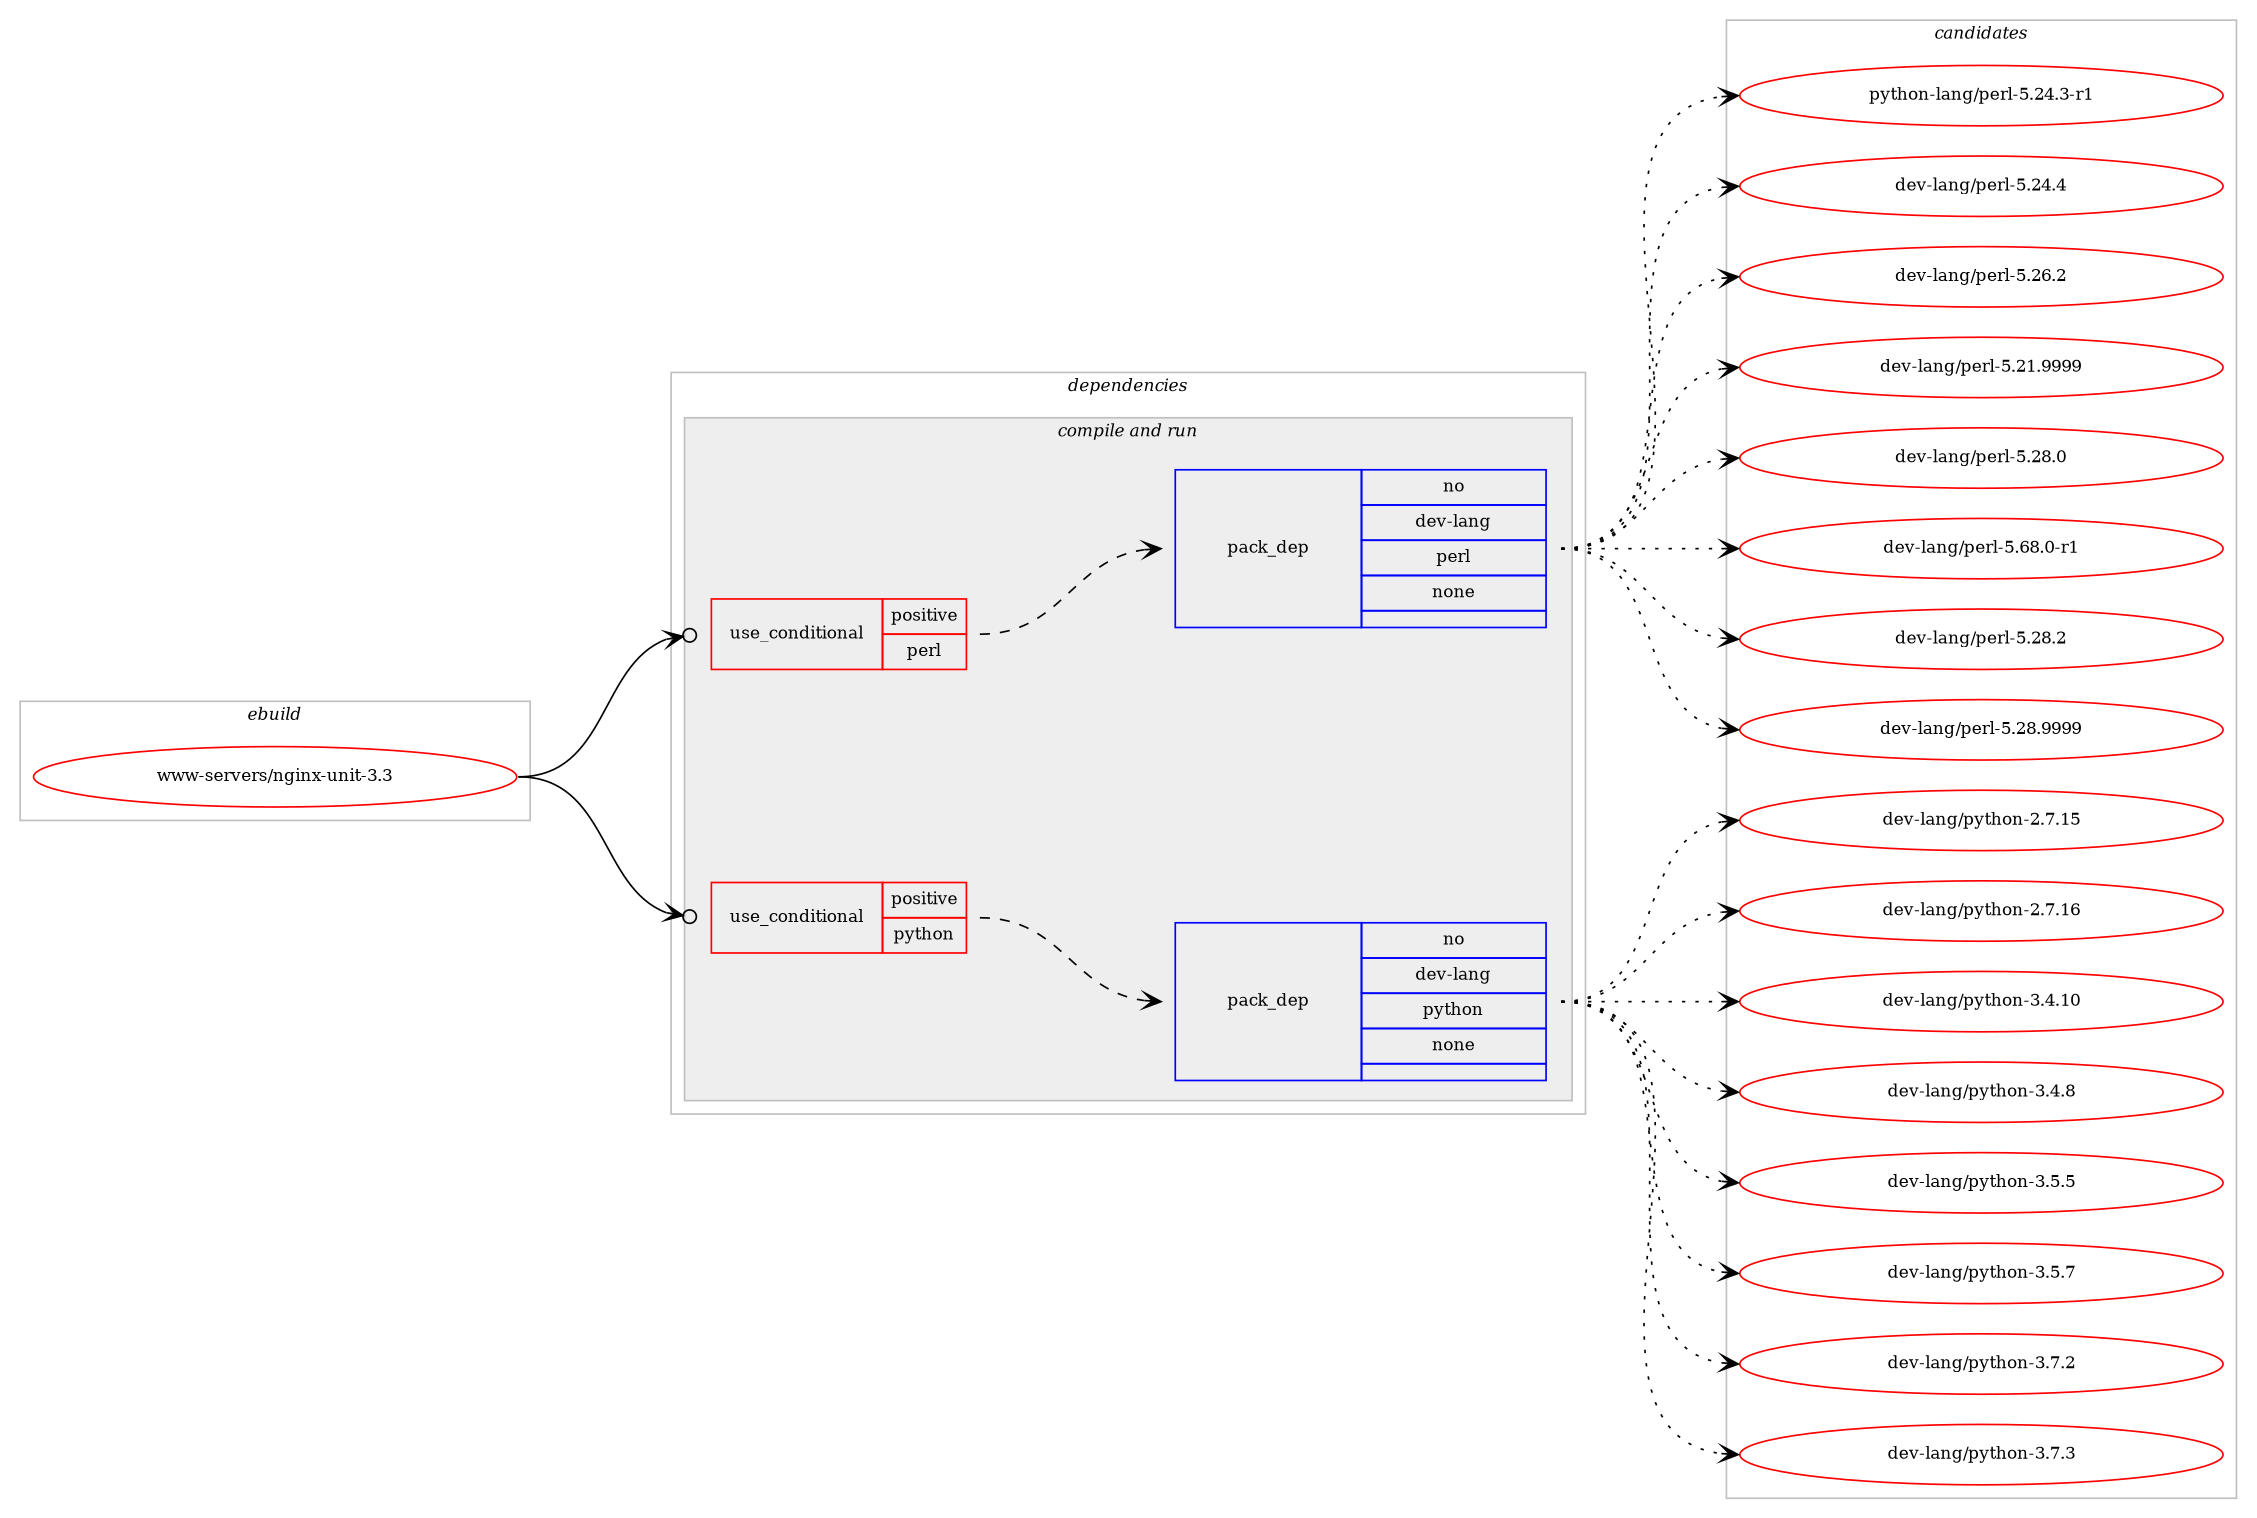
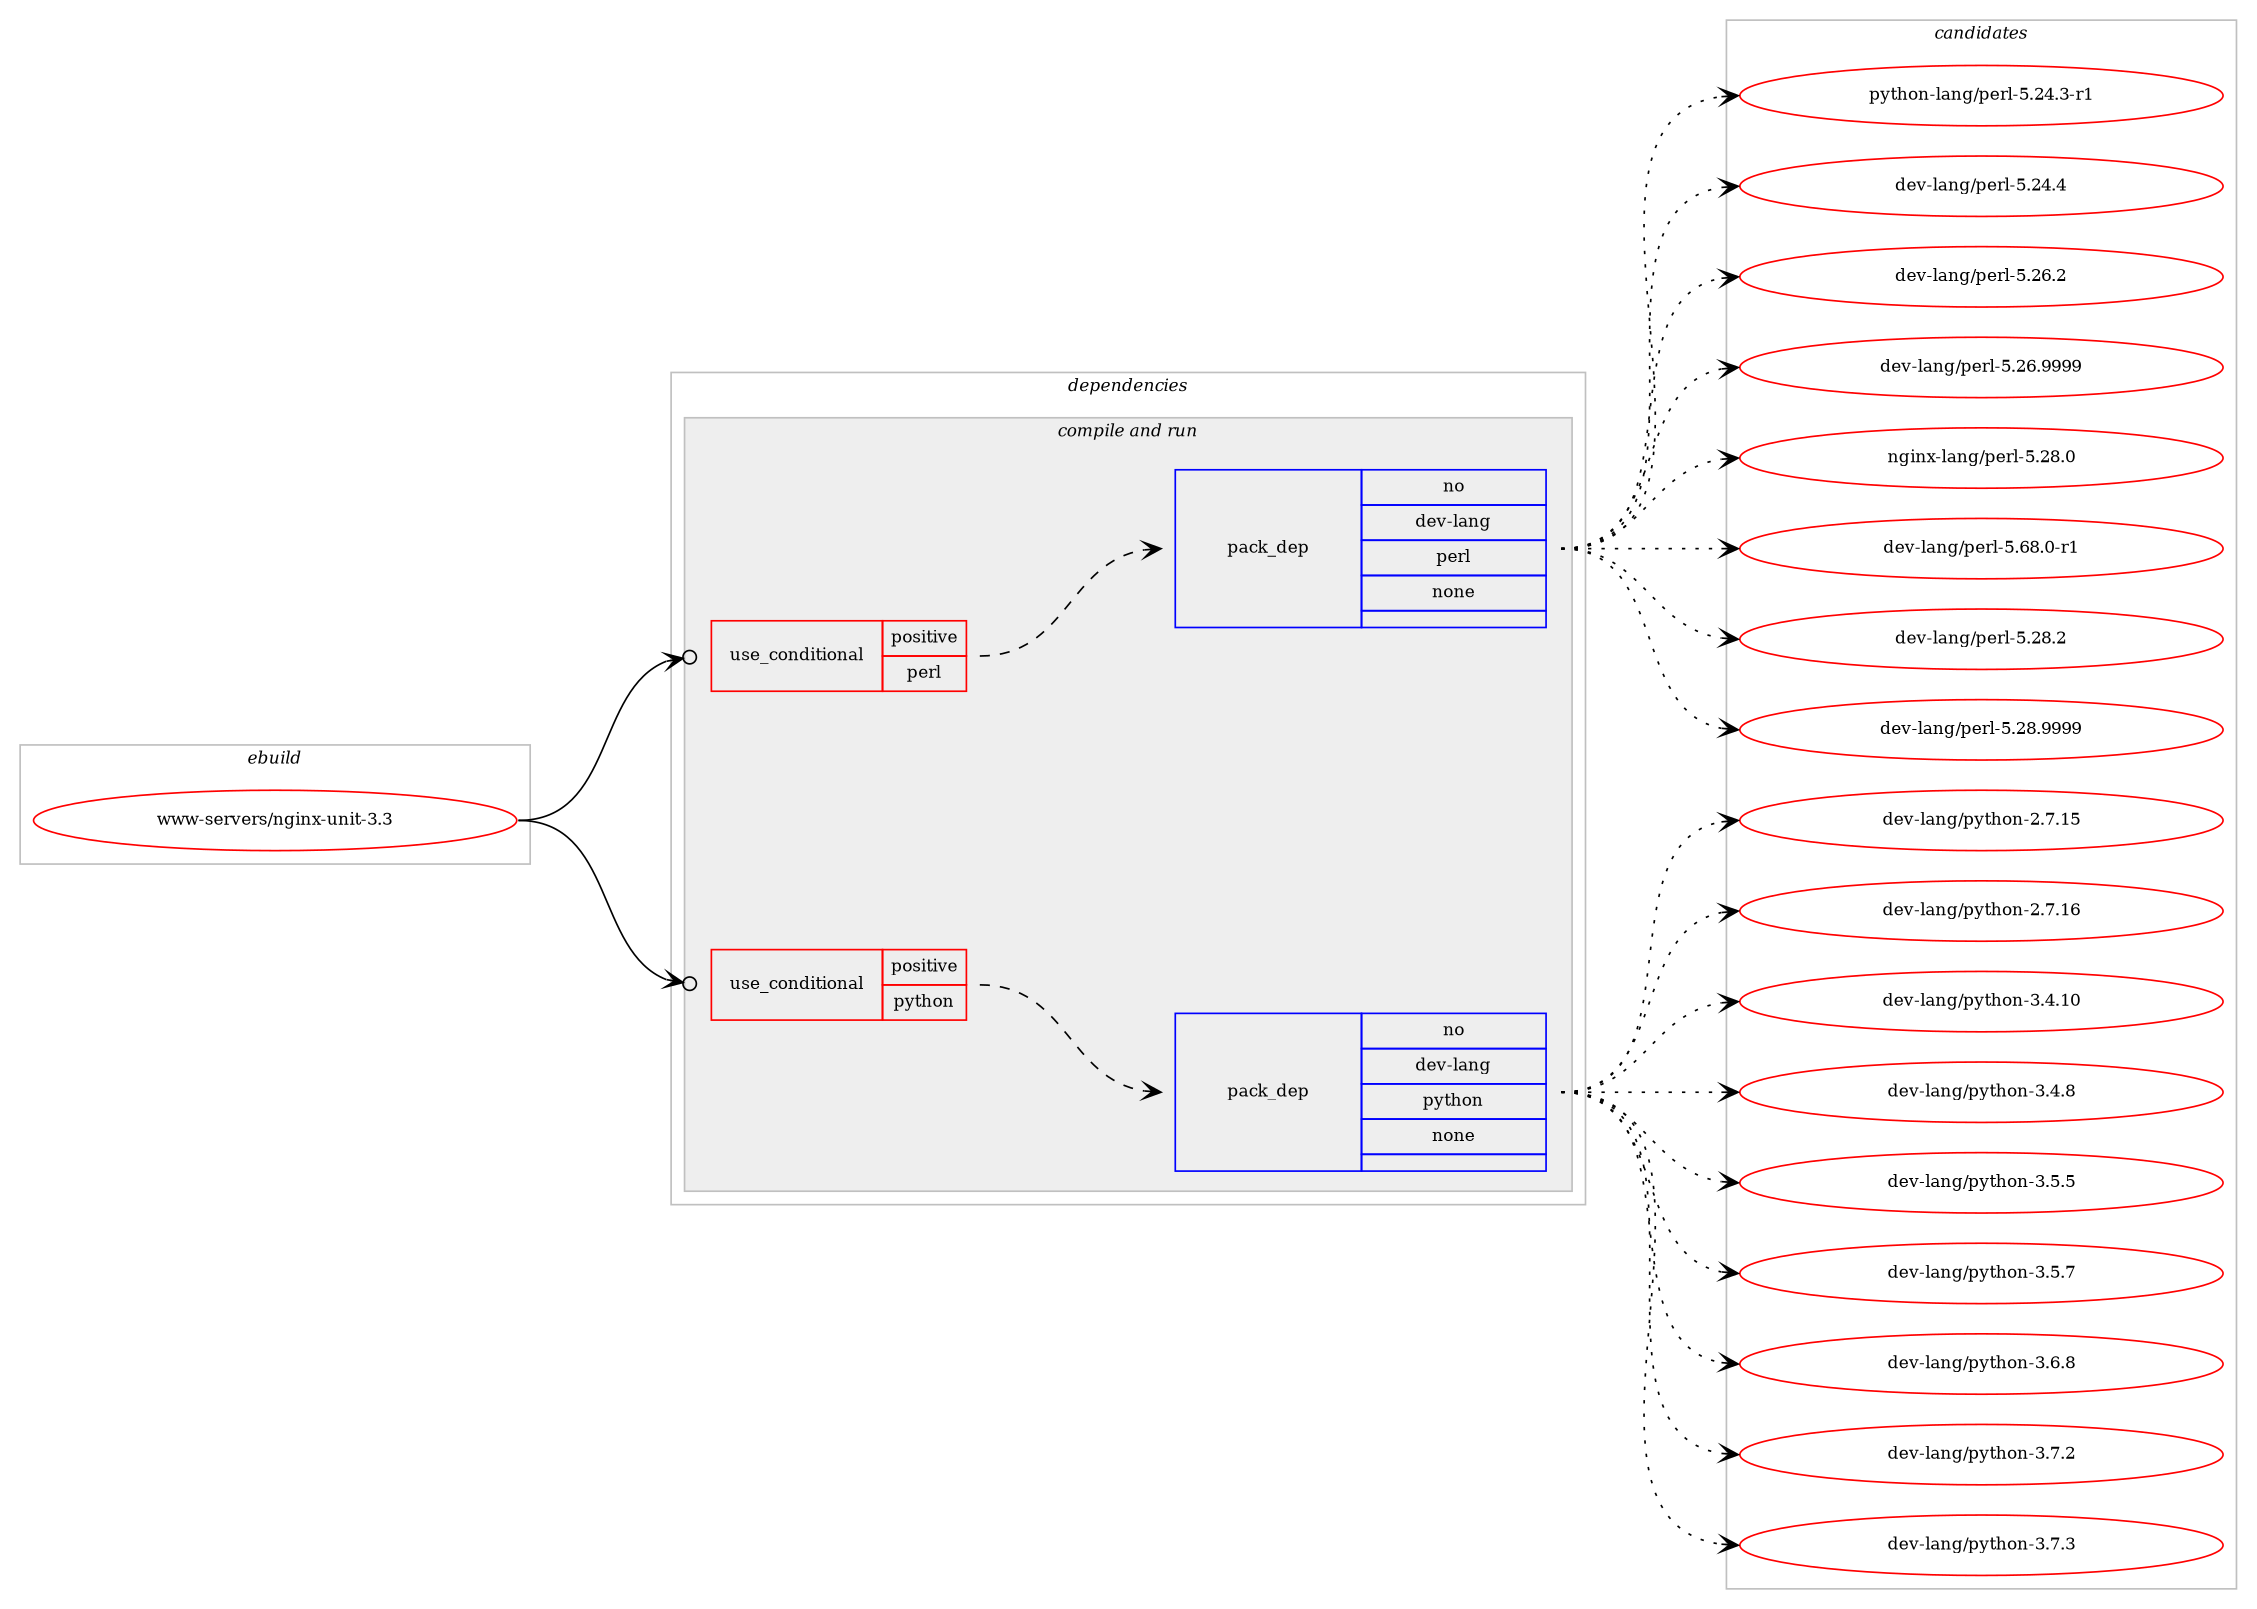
node "dev-lang/perl-5.21.9999": label "dev-lang/perl-5.21.9999" -> "dev-lang/perl-5.26.9999"
node "dev-lang/perl-5.28.0": label "dev-lang/perl-5.28.0" -> "nginx-lang/perl-5.28.0"
node "dev-lang/python-3.6.8": added
